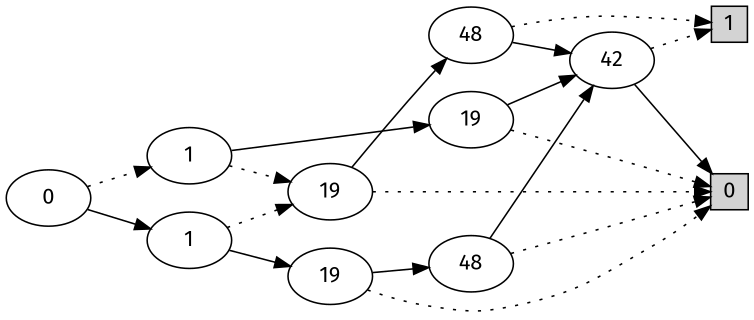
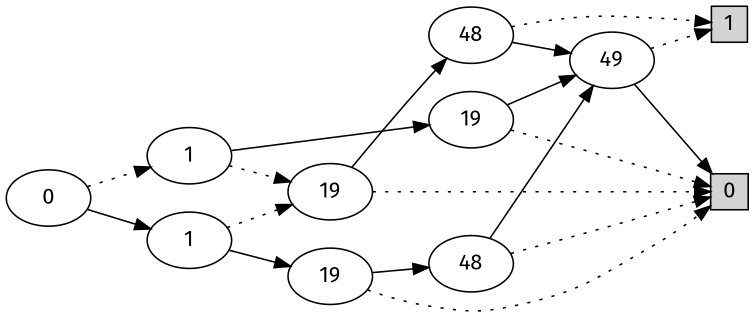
node "42": label "42" -> "49"
